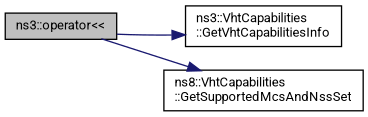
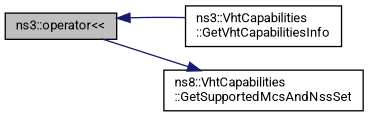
edge "ns3::operator<<" -> "ns3::VhtCapabilities ::GetVhtCapabilitiesInfo": reversed
